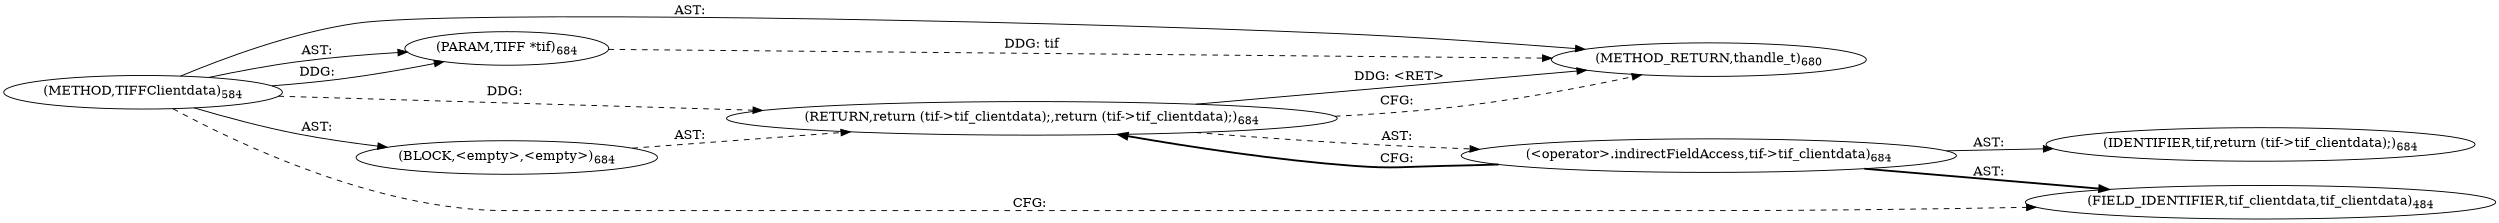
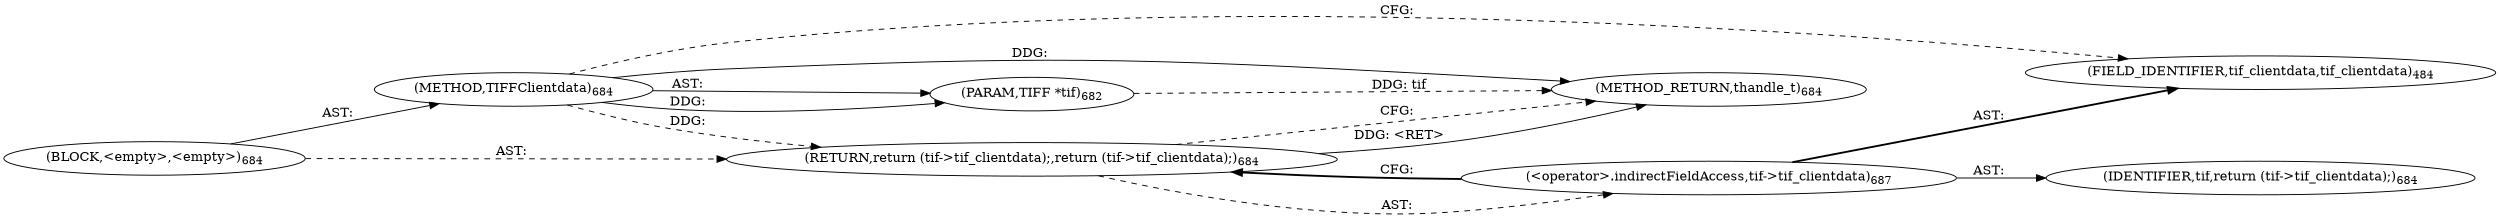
edge "(METHOD,TIFFClientdata)" -> "(METHOD_RETURN,thandle_t)": label "AST: " -> "DDG: "
node "(PARAM,TIFF *tif)": text "684" -> "682"
node "(METHOD_RETURN,thandle_t)": text "680" -> "684"
node "(METHOD,TIFFClientdata)": text "584" -> "684"
edge "(METHOD,TIFFClientdata)" -> "(BLOCK,<empty>,<empty>)": reversed
node "(<operator>.indirectFieldAccess,tif->tif_clientdata)": text "684" -> "687"
